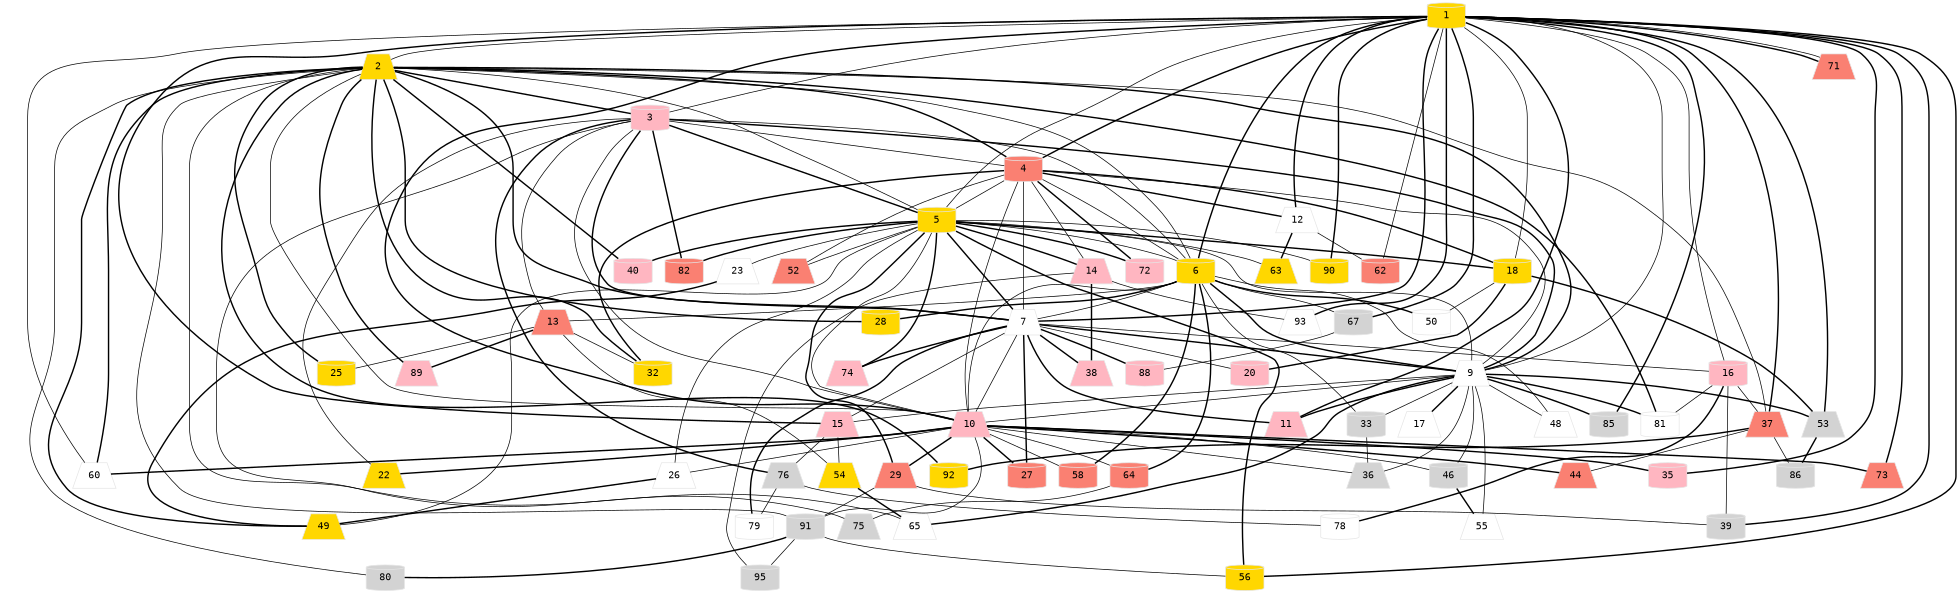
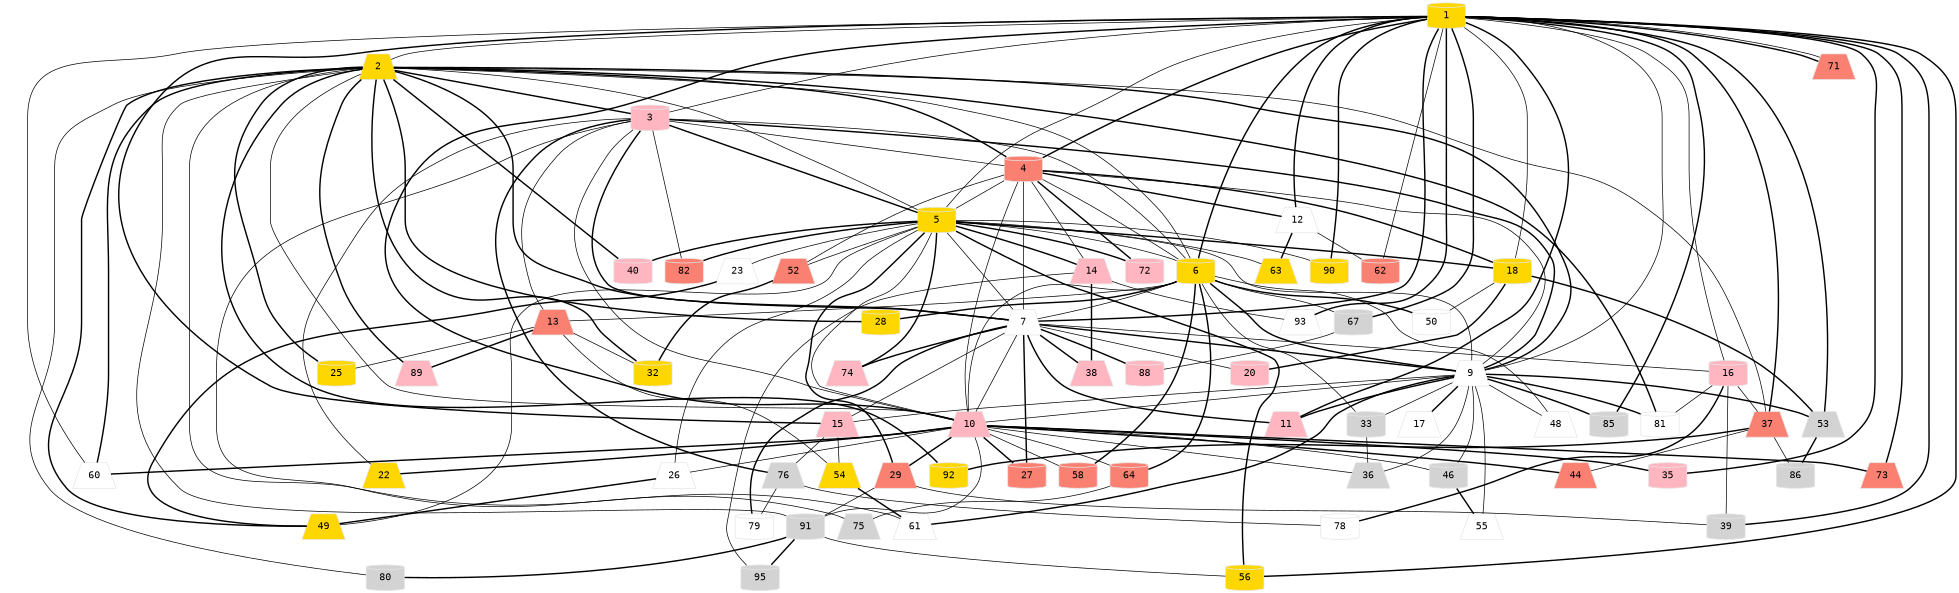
edge "3" -- "82": style bold -> solid
edge "4" -- "32": now "52" -- "32"
edge "5" -- "7": style bold -> solid
node "65": label "65" -> "61"
edge "91" -- "95": style solid -> bold
